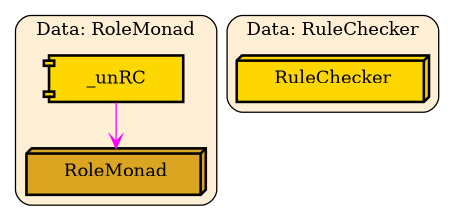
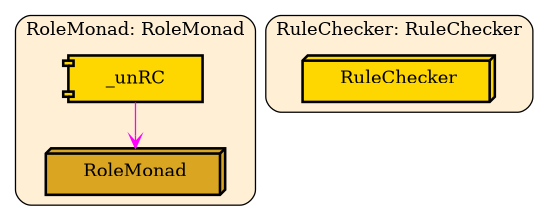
cluster "Data: RoleMonad": label "Data: RoleMonad" -> "RoleMonad: RoleMonad"
cluster "Data: RuleChecker": label "Data: RuleChecker" -> "RuleChecker: RuleChecker"
